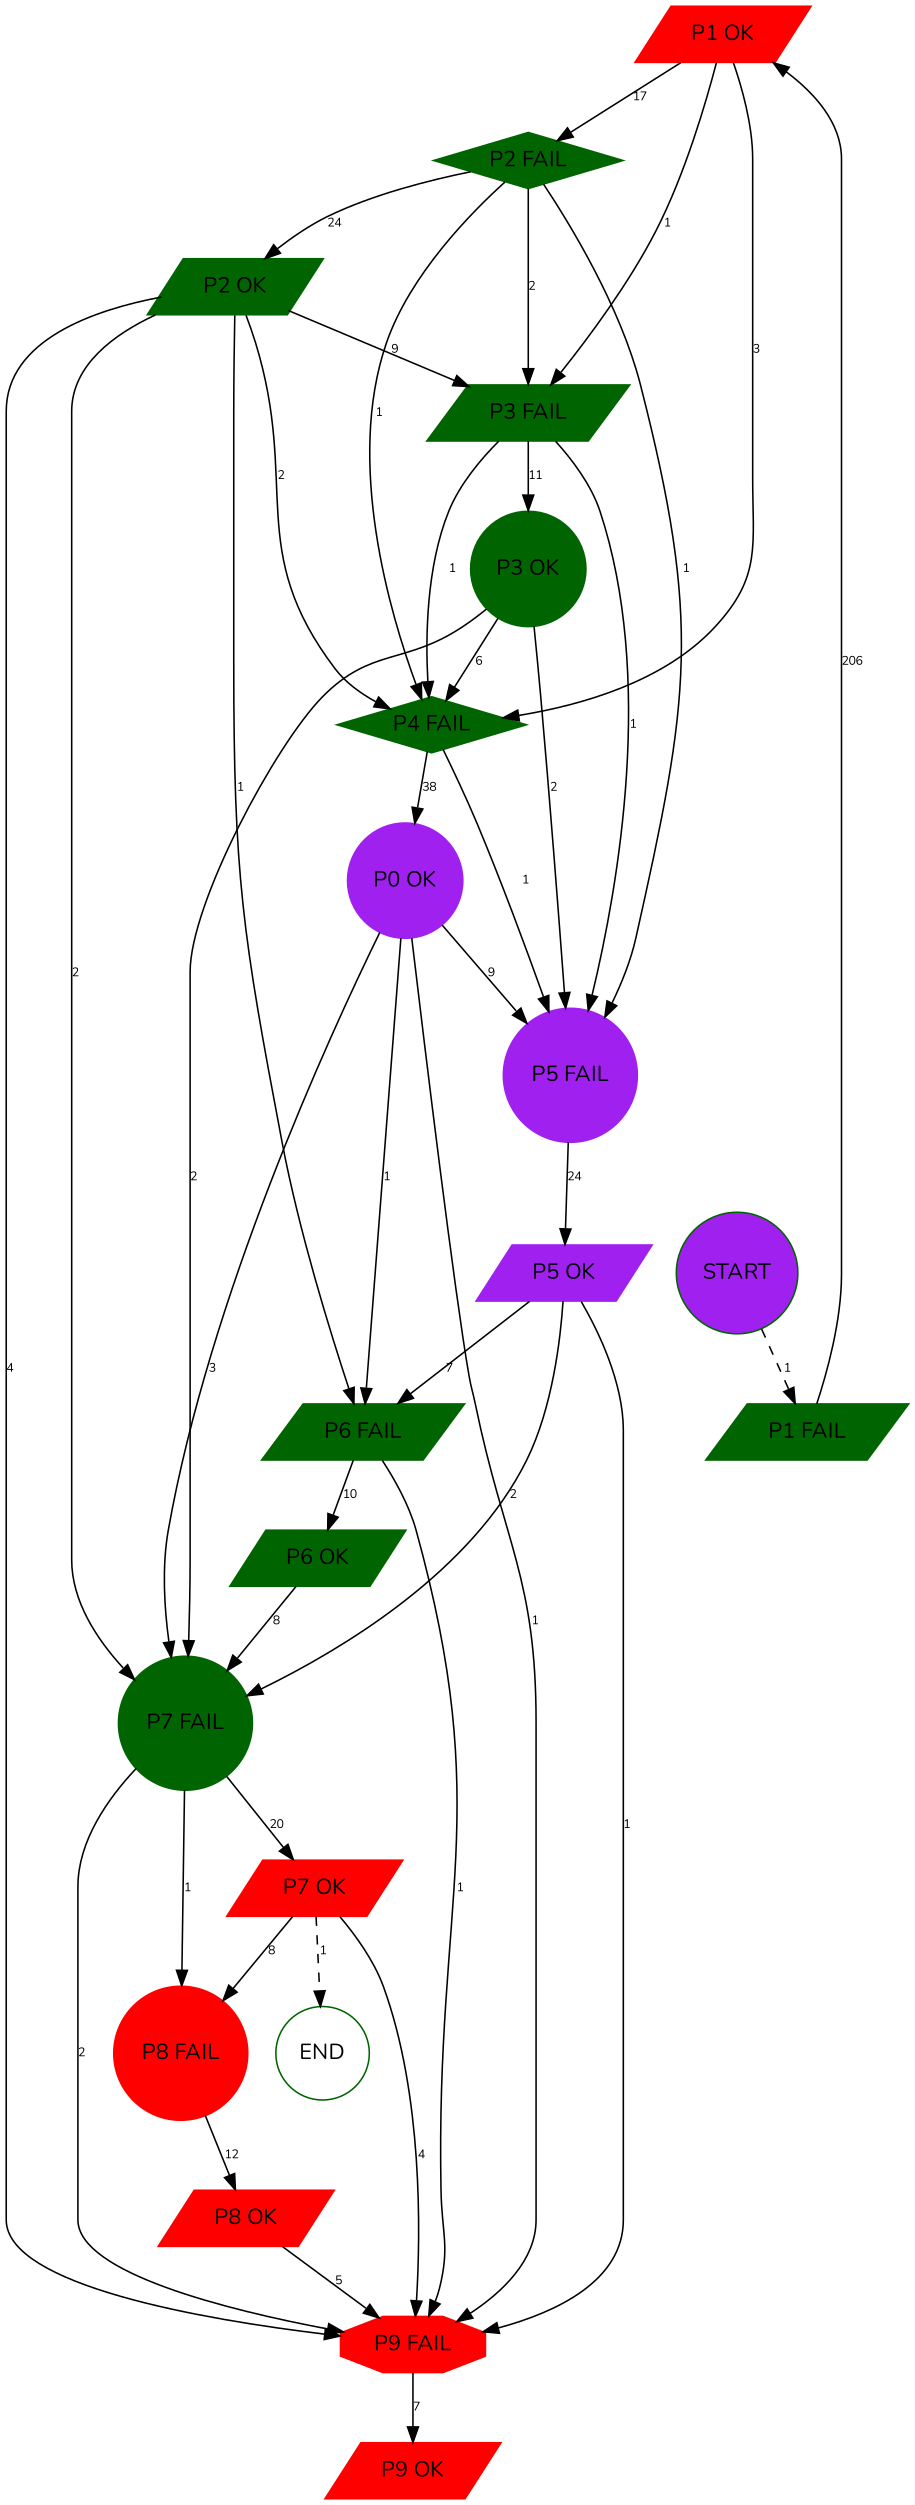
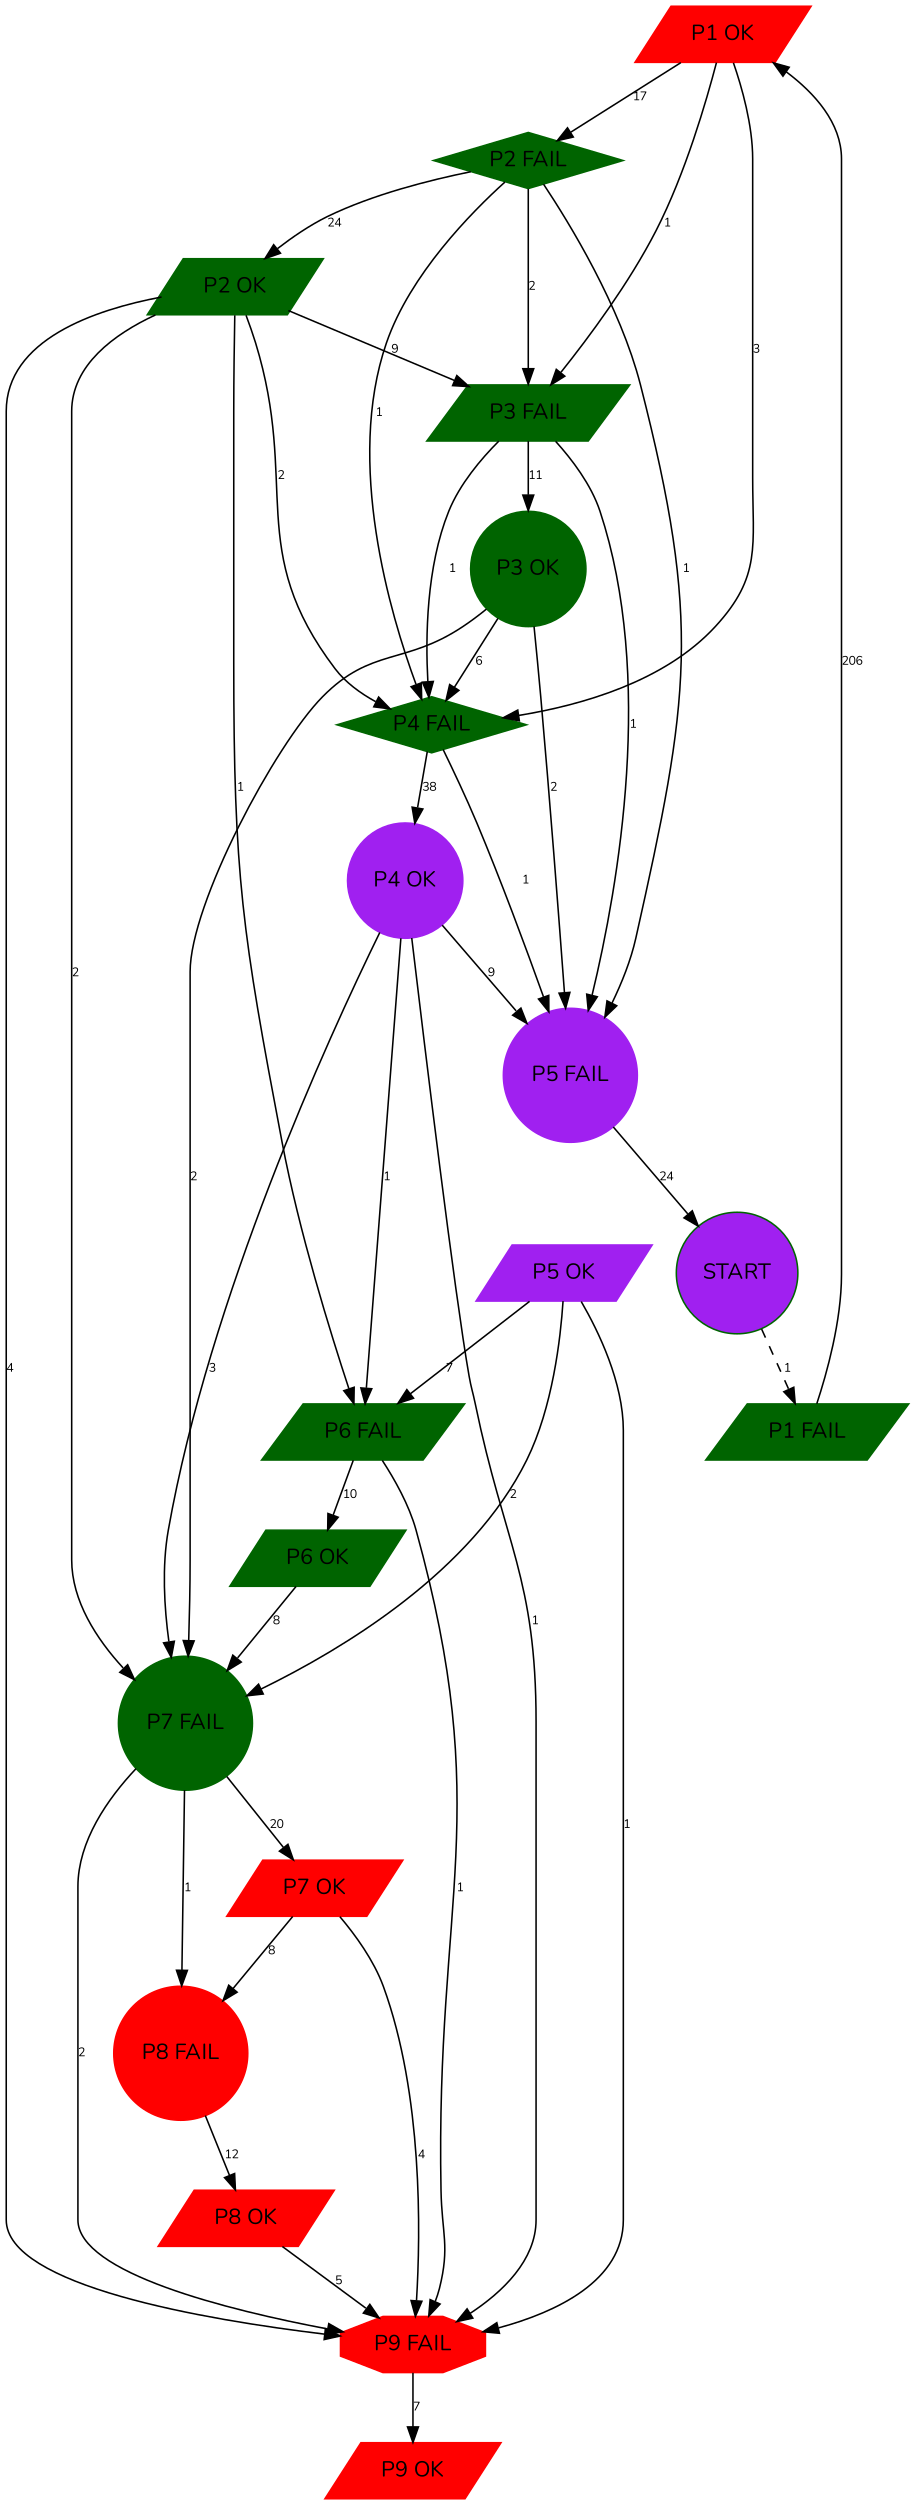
node "P0 OK": label "P0 OK" -> "P4 OK"
edge "P5 FAIL" -> "P5 OK": now "P5 FAIL" -> "START"
node "END": removed
